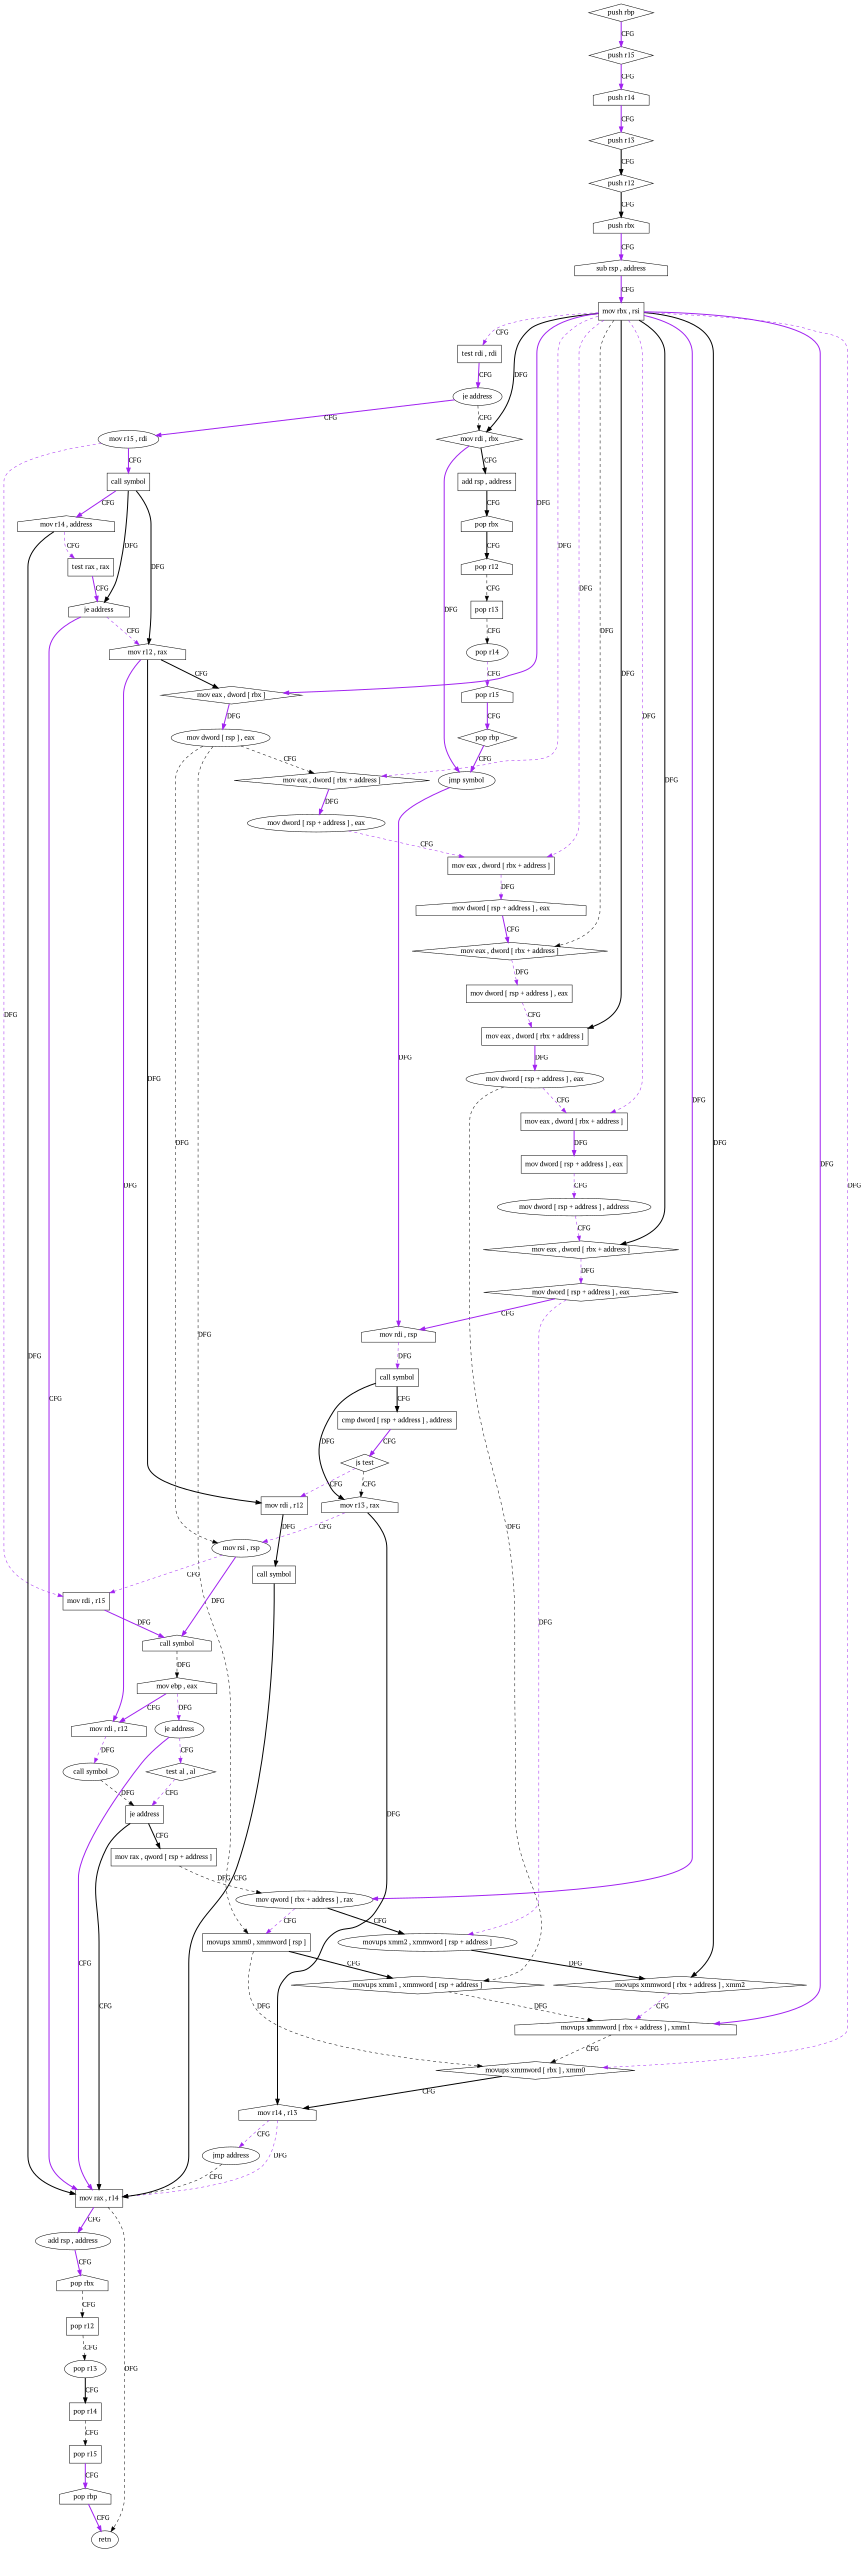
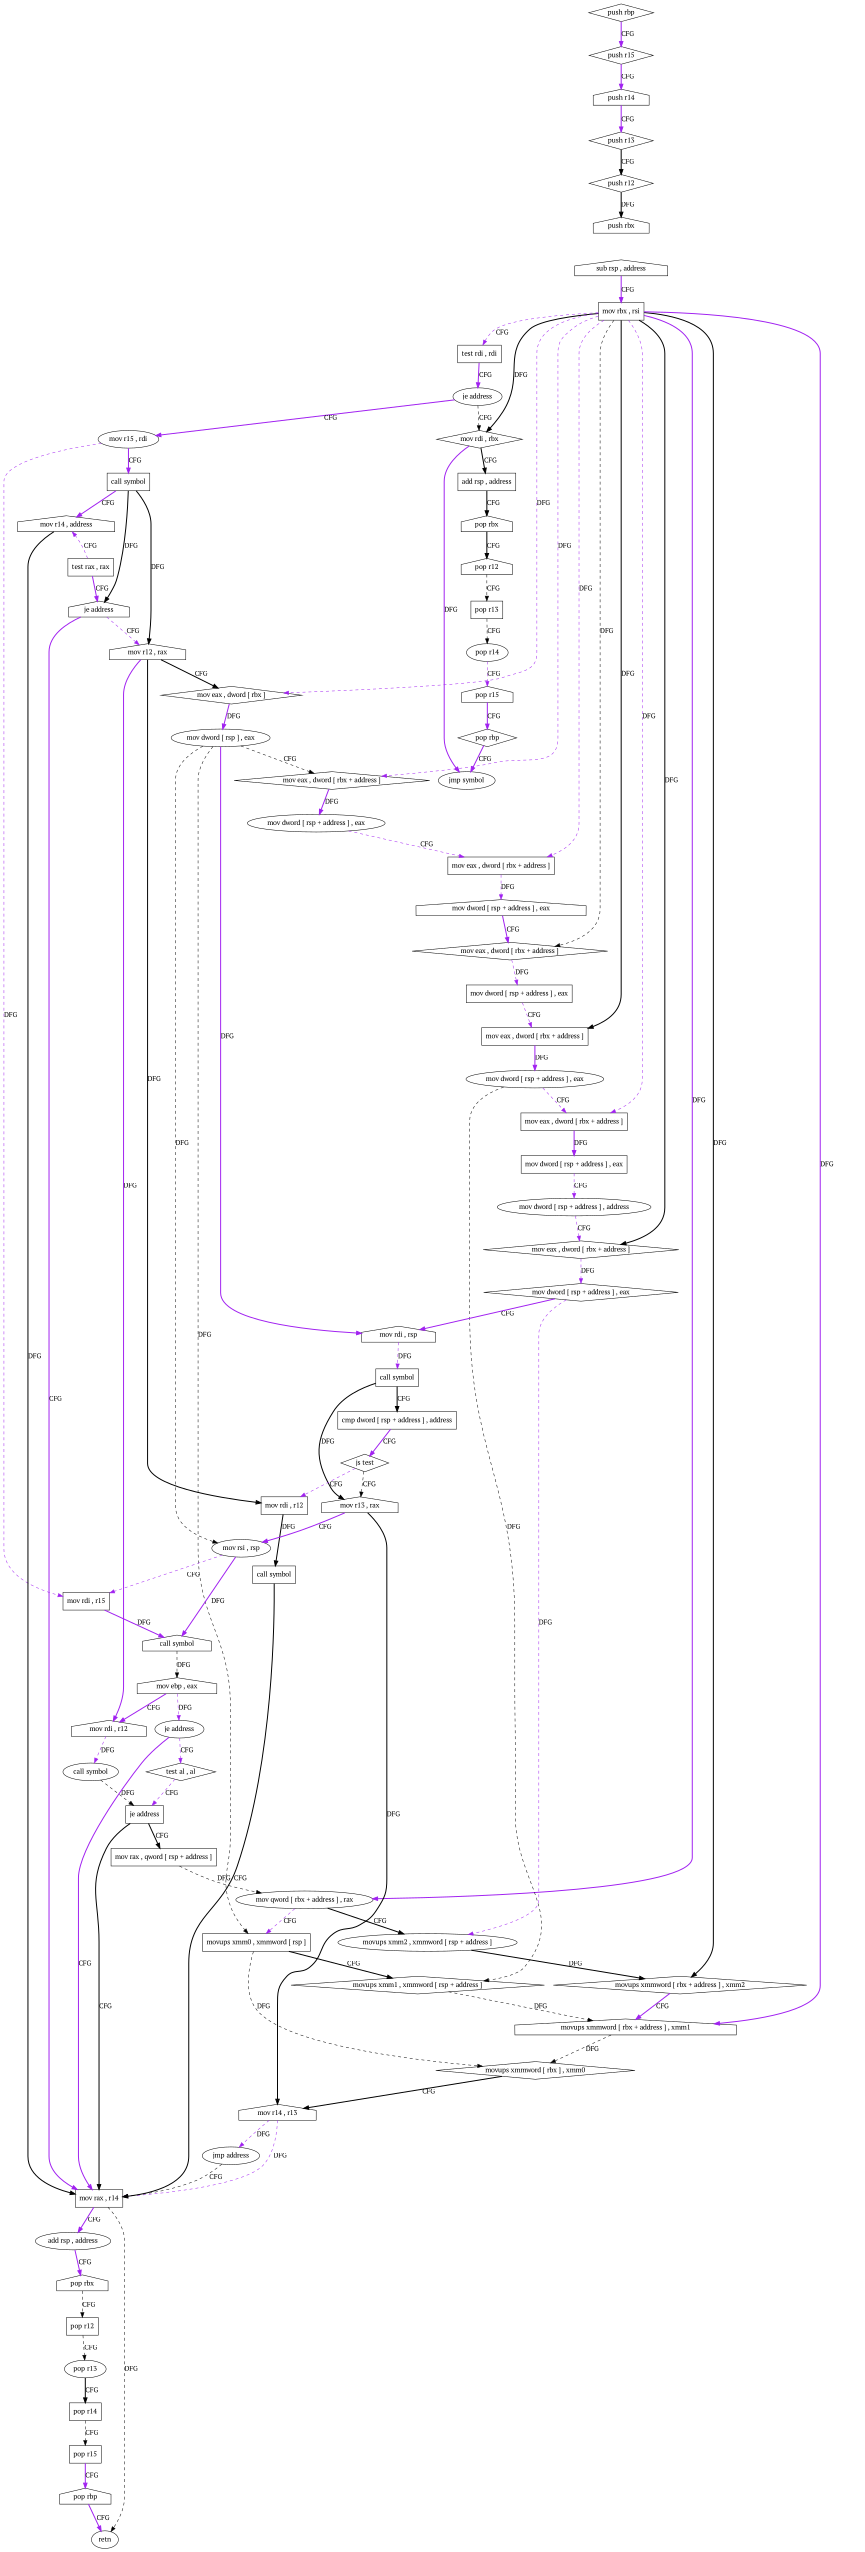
edge "push r12" -> "push rbx": label "CFG" -> "DFG"
edge "push rbx" -> "sub rsp , address": removed, label "CFG"
edge "mov r14 , address" -> "test rax , rax": reversed
edge "mov rbx , rsi" -> "mov eax , dword [ rbx ]": style bold -> dashed
edge "jmp symbol" -> "mov rdi , rsp": now "mov dword [ rsp ] , eax" -> "mov rdi , rsp"
edge "mov rbx , rsi" -> "movups xmmword [ rbx ] , xmm0": removed, label "DFG"
edge "mov r13 , rax" -> "mov rsi , rsp": style dashed -> bold
edge "movups xmmword [ rbx + address ] , xmm2" -> "movups xmmword [ rbx + address ] , xmm1": style dashed -> bold
edge "movups xmmword [ rbx + address ] , xmm1" -> "movups xmmword [ rbx ] , xmm0": label "CFG" -> "DFG"
edge "mov r14 , r13" -> "jmp address": label "CFG" -> "DFG"
